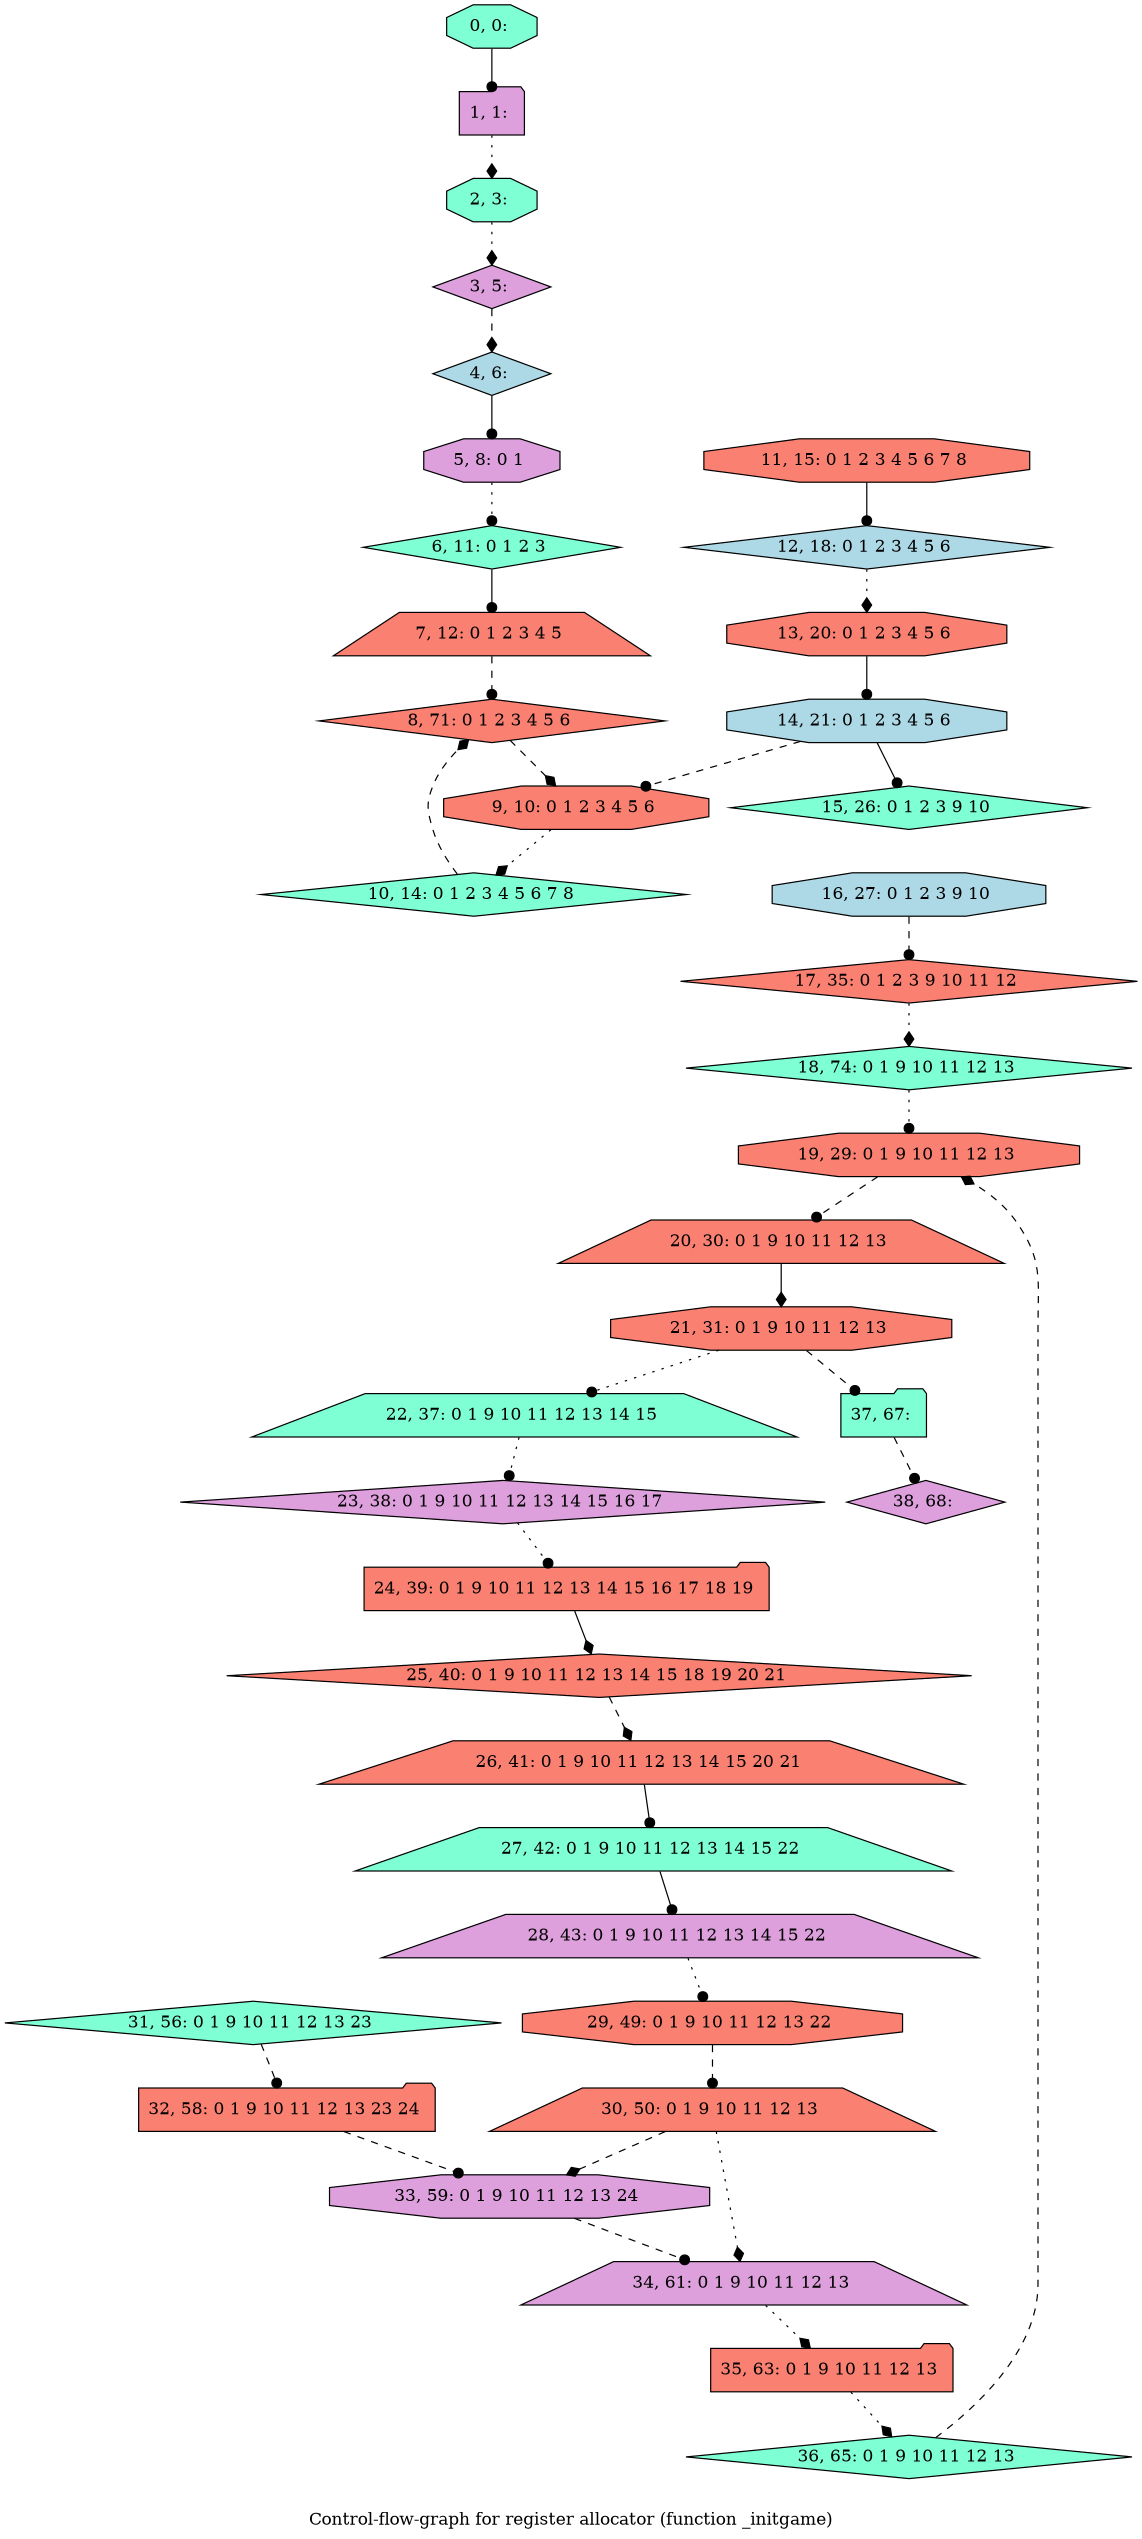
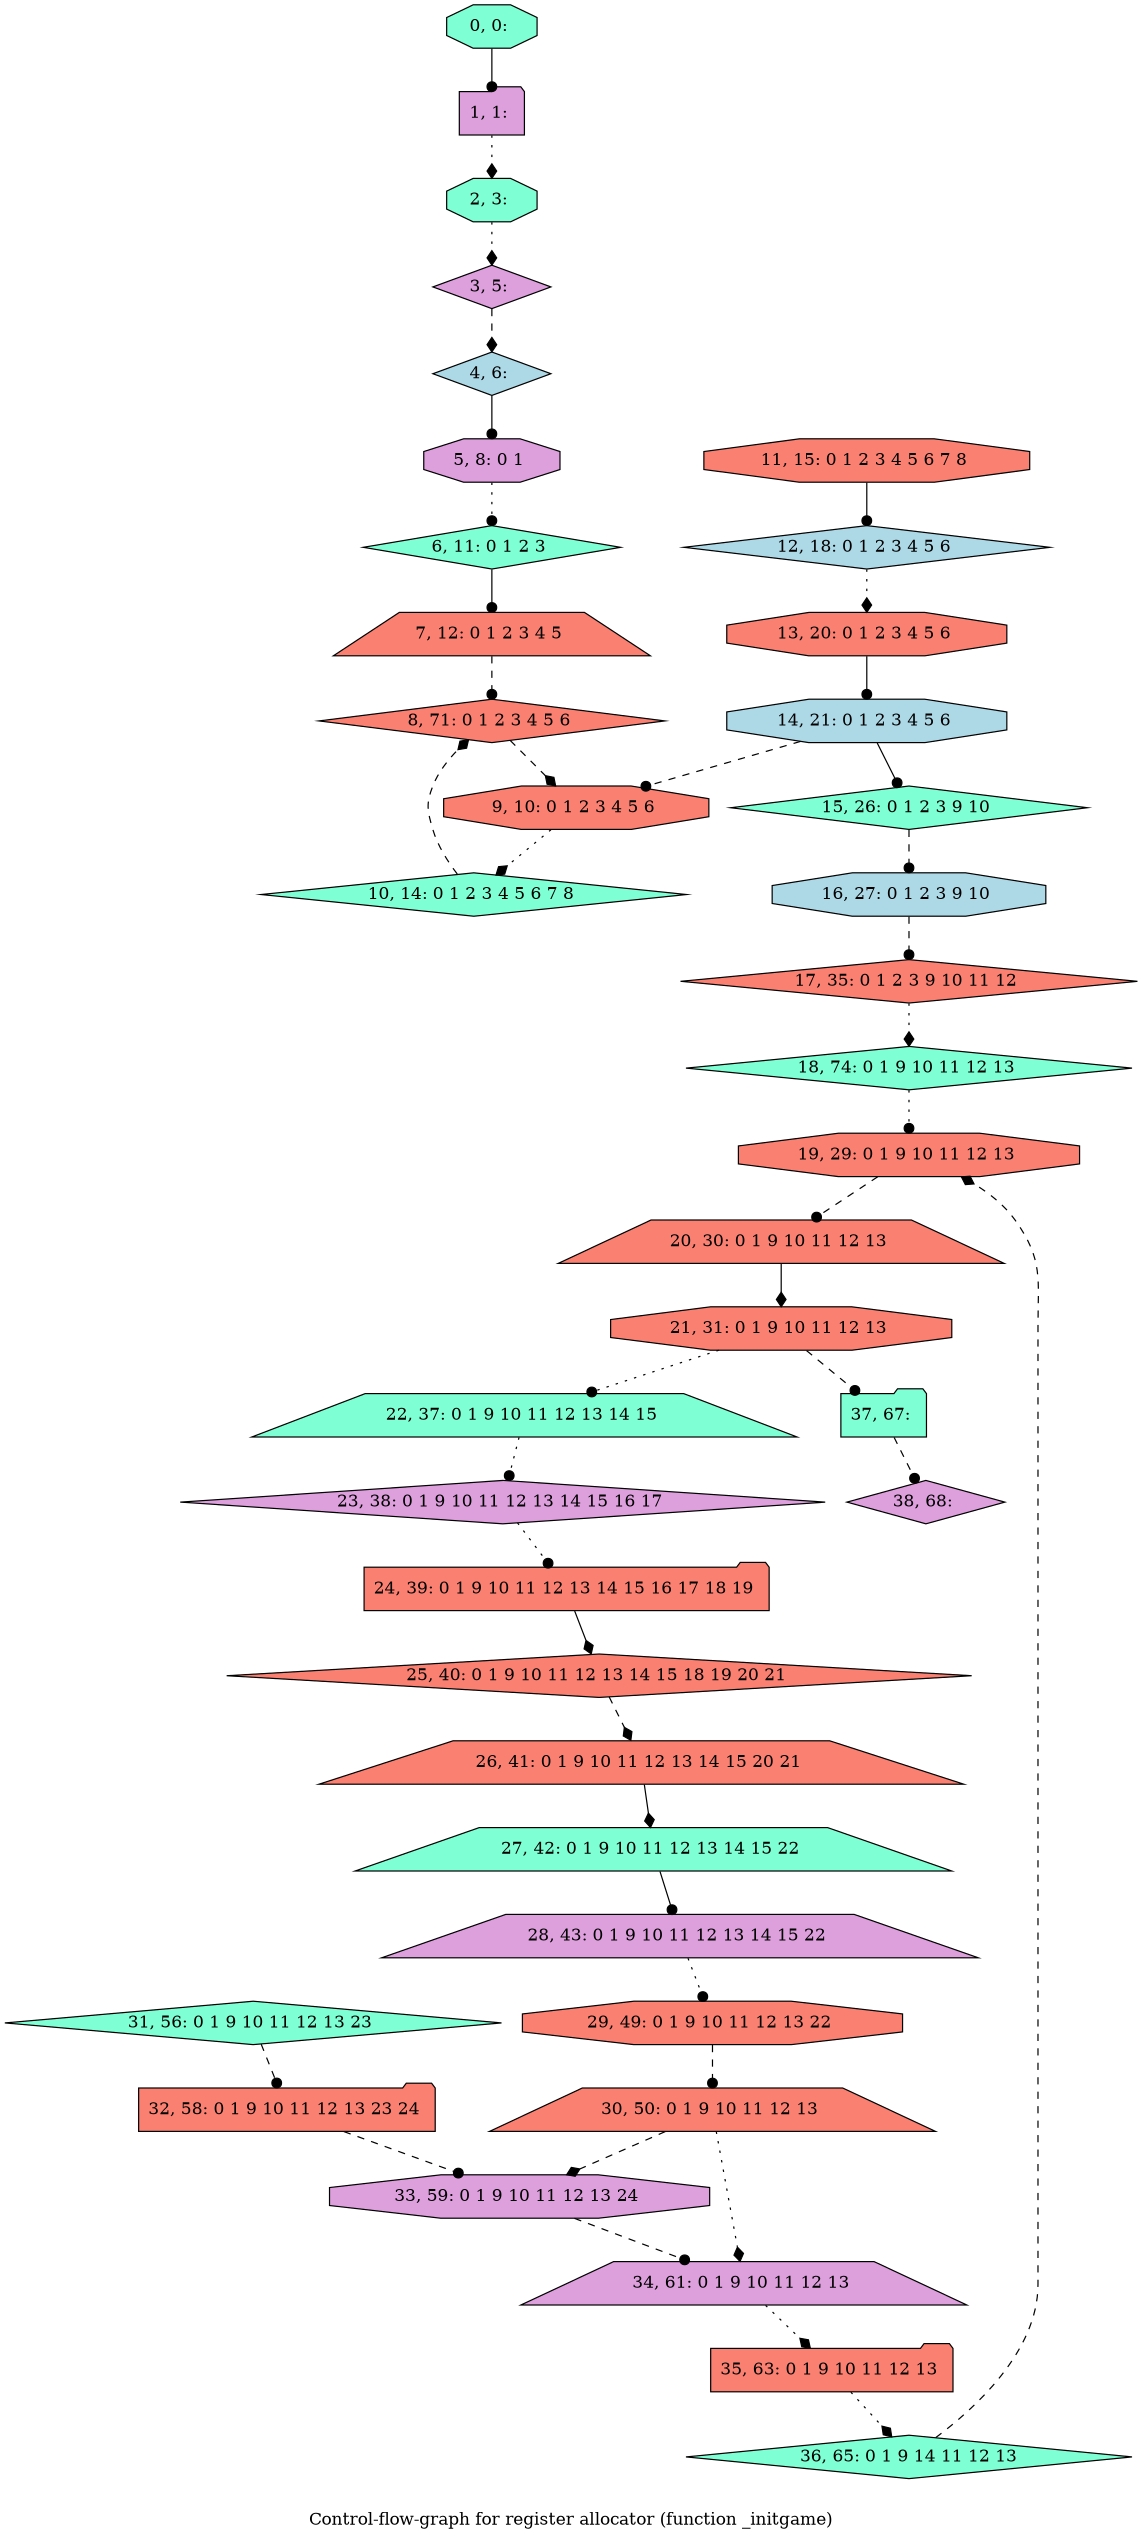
edge "15, 26: 0 1 2 3 9 10" -> "16, 27: 0 1 2 3 9 10": added
edge "26, 41: 0 1 9 10 11 12 13 14 15 20 21" -> "27, 42: 0 1 9 10 11 12 13 14 15 22": arrowhead dot -> diamond
node "36, 65: 0 1 9 10 11 12 13": label "36, 65: 0 1 9 10 11 12 13" -> "36, 65: 0 1 9 14 11 12 13"
